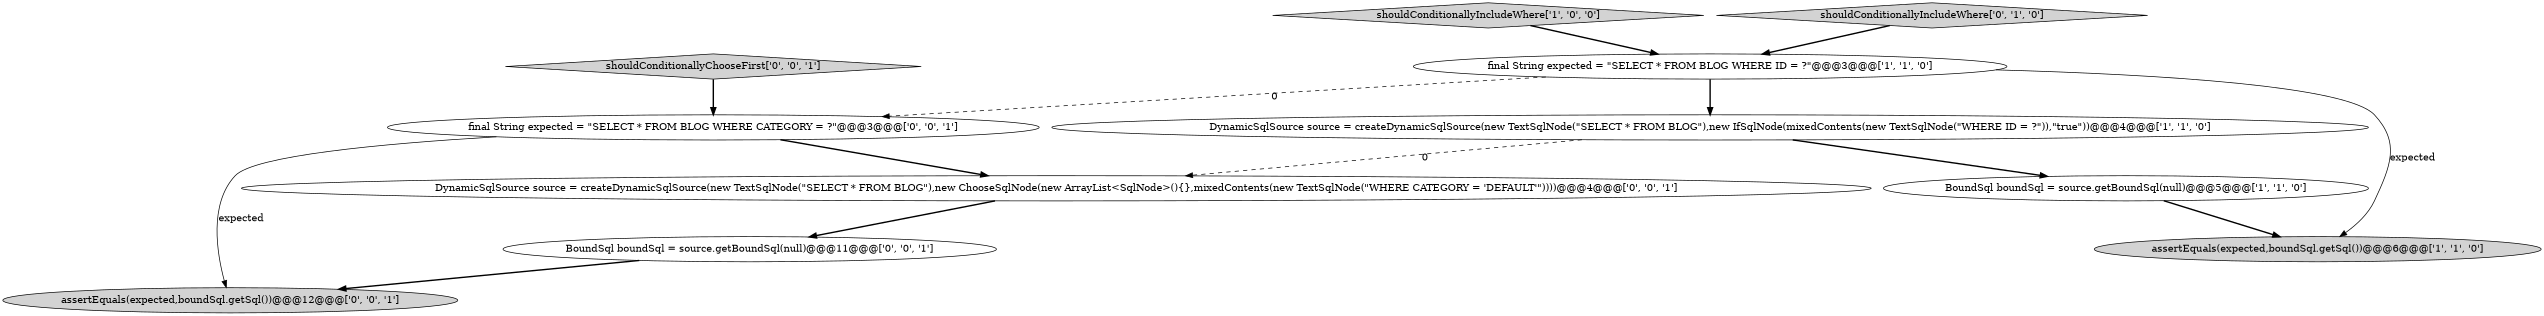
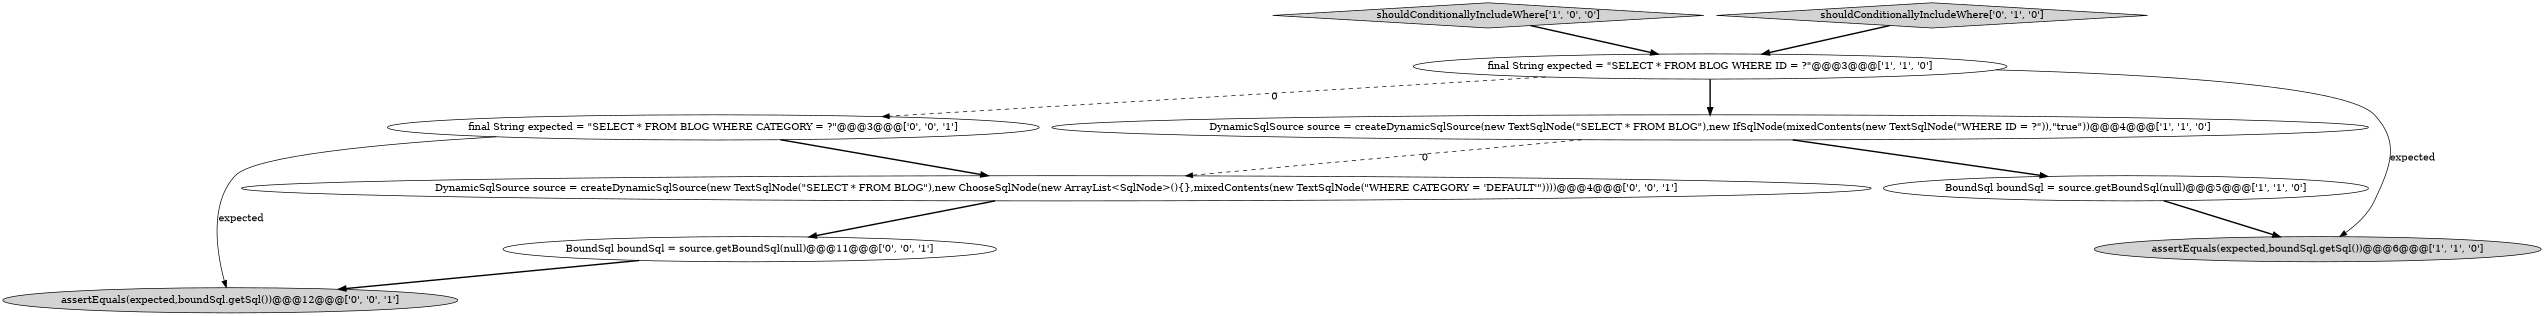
node "shouldConditionallyChooseFirst['0', '0', '1']": removed
